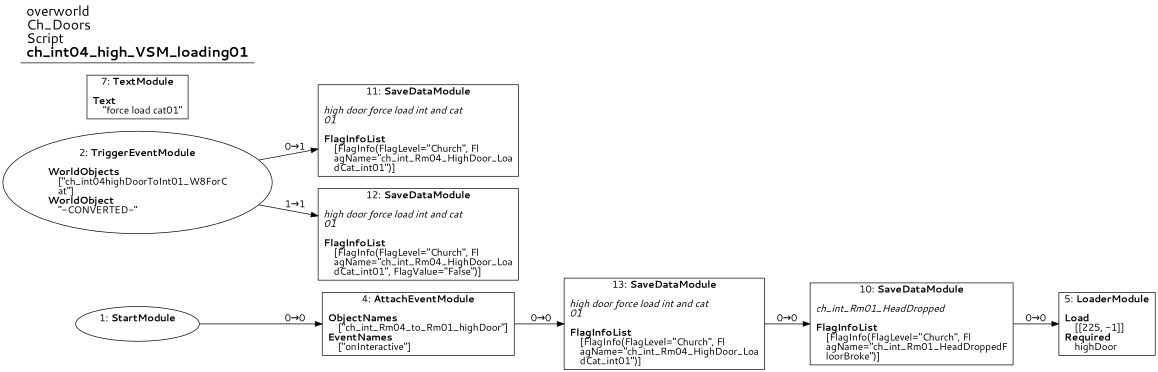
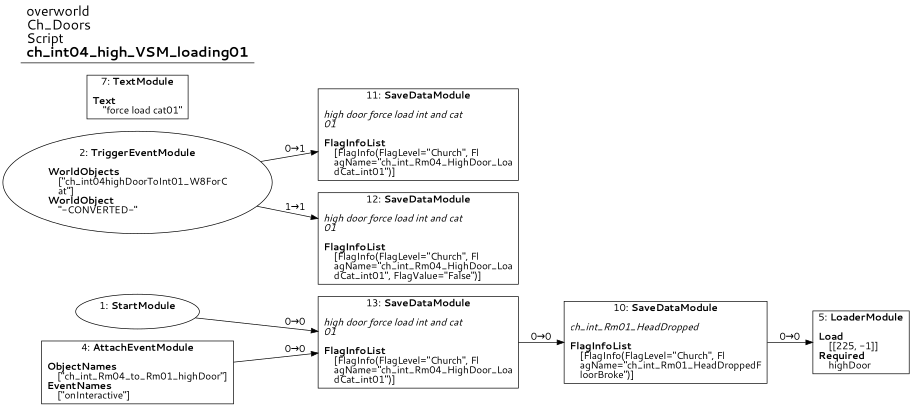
edge "1:" -> "4:": now "1:" -> "13:"
